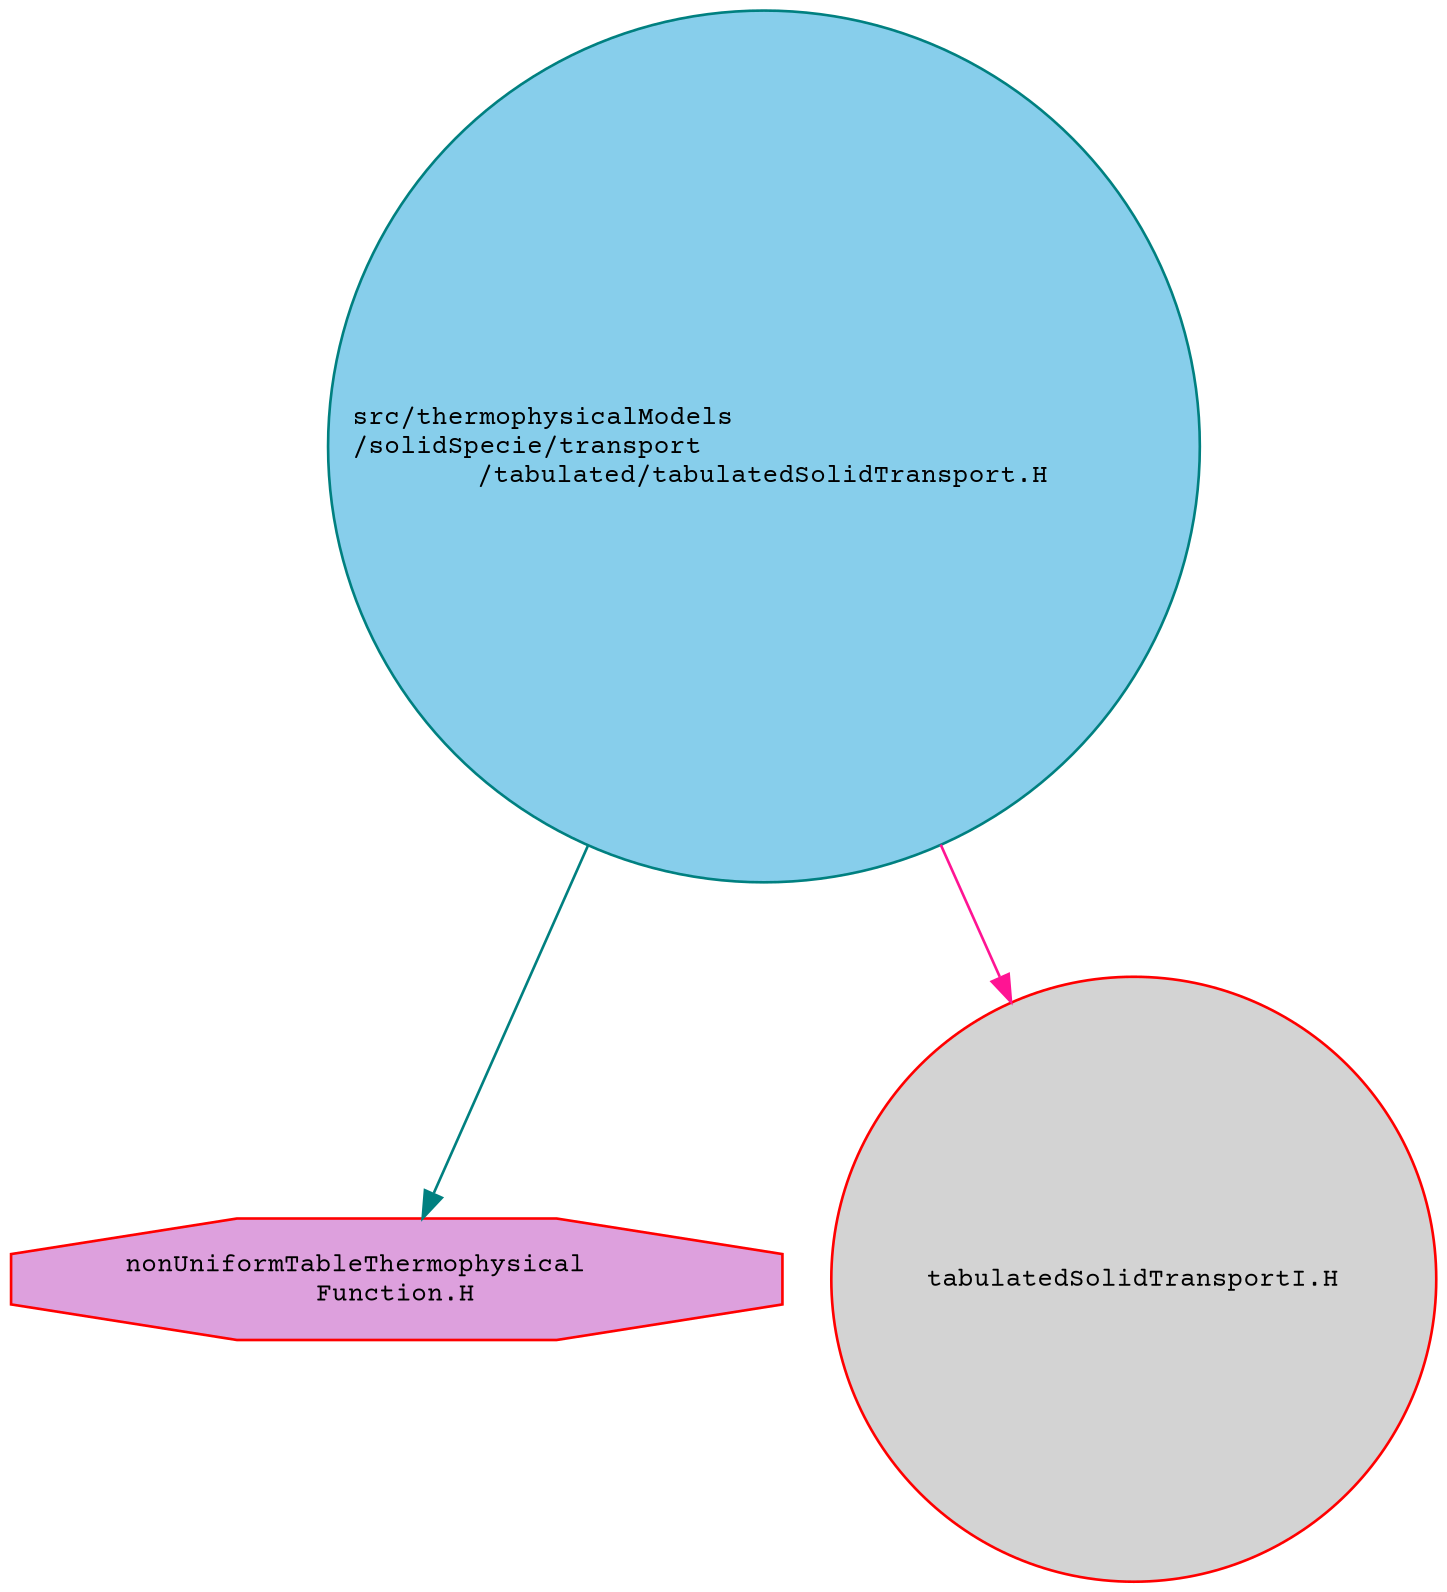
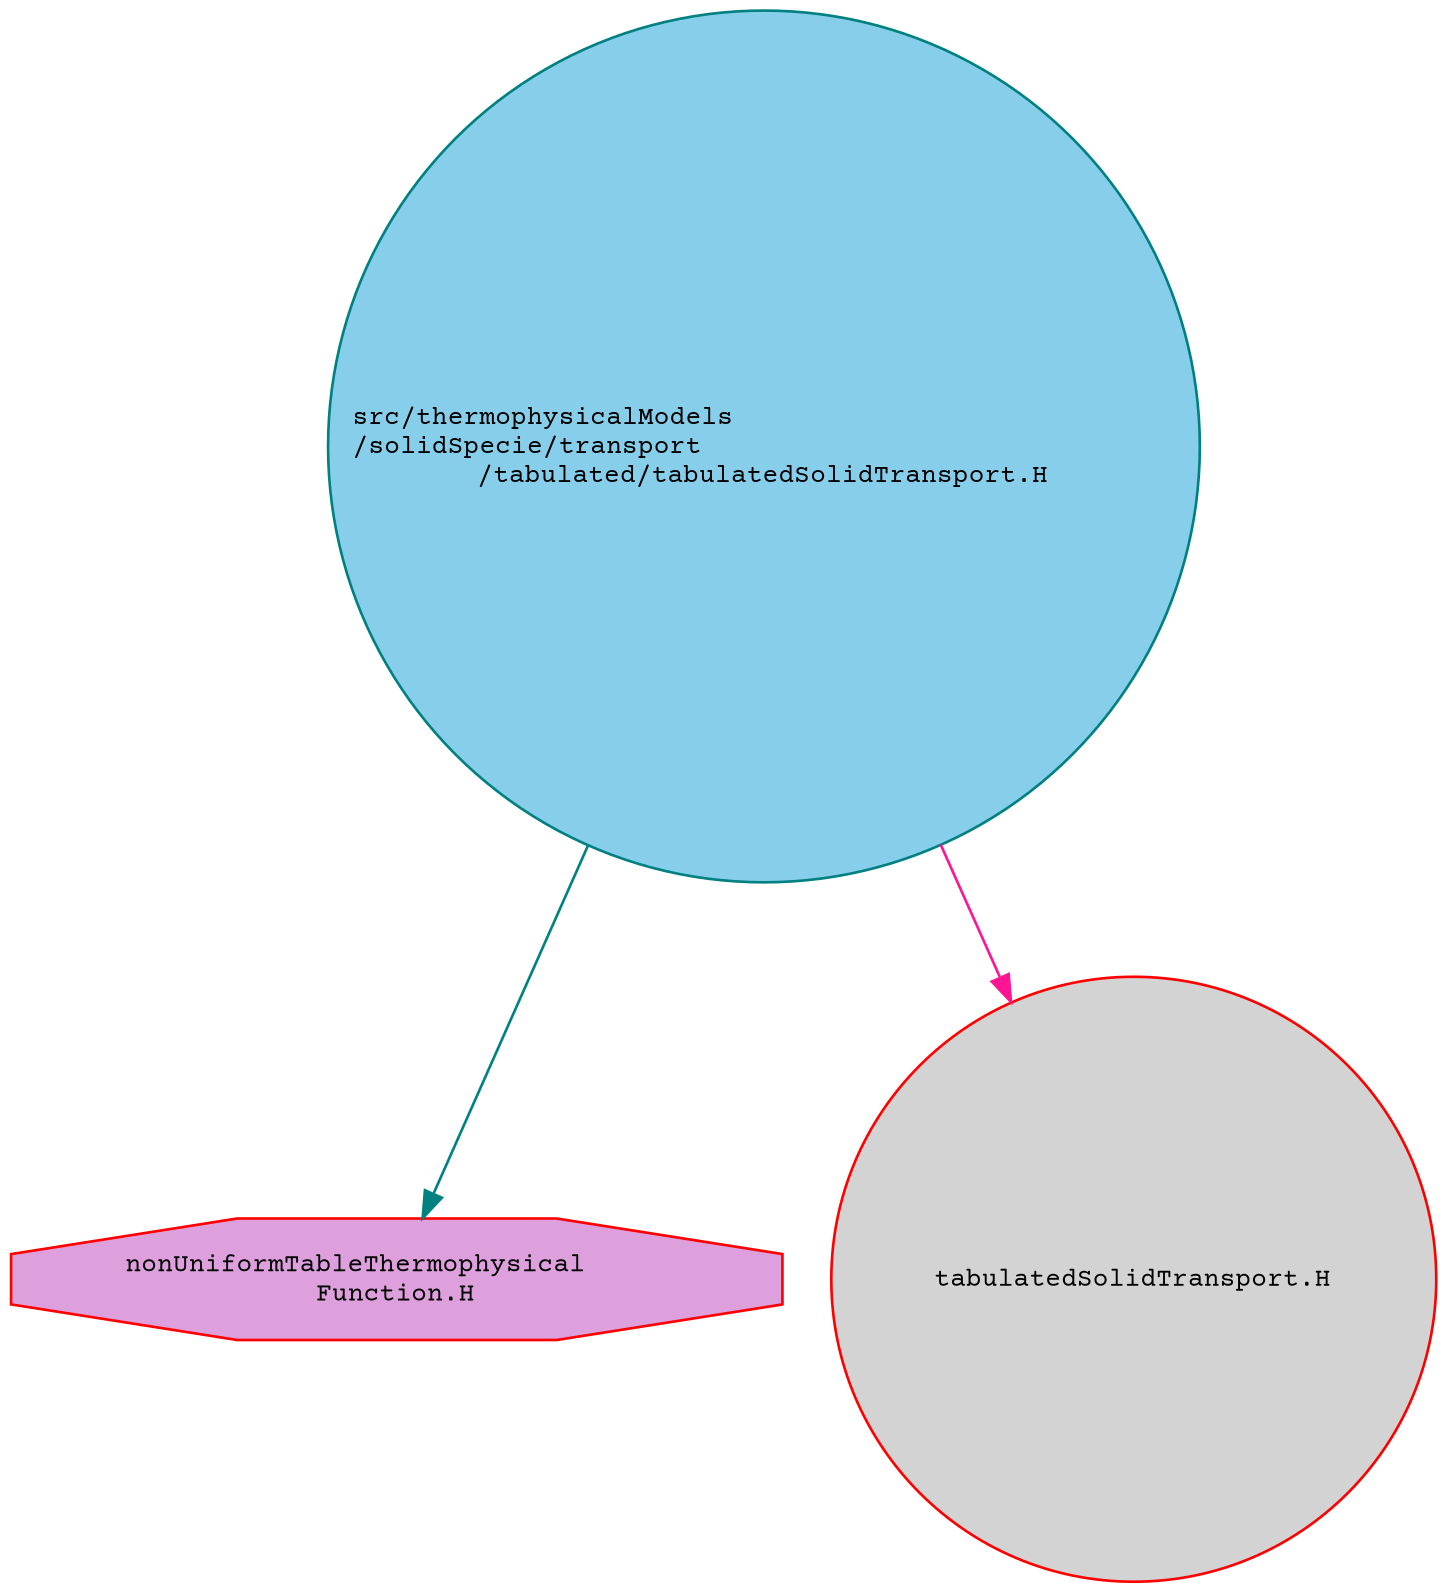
node "tabulatedSolidTransportI.H": label "tabulatedSolidTransportI.H" -> "tabulatedSolidTransport.H"
